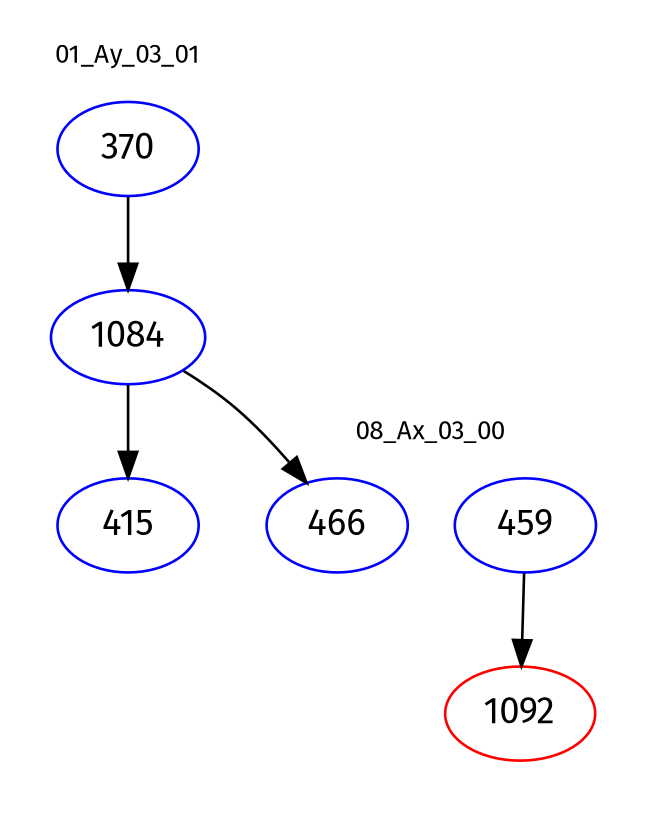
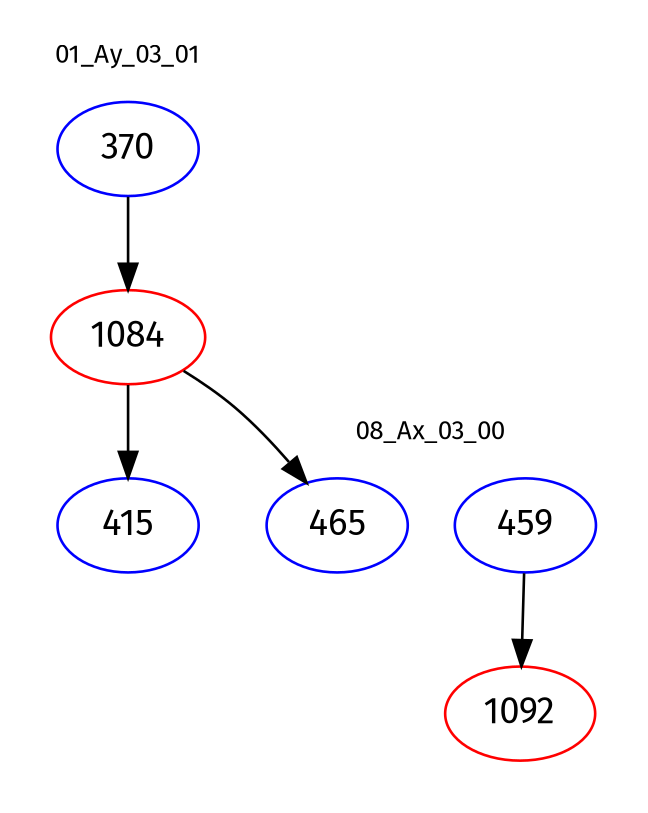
node "1084": color blue -> red
node "466": label "466" -> "465"
